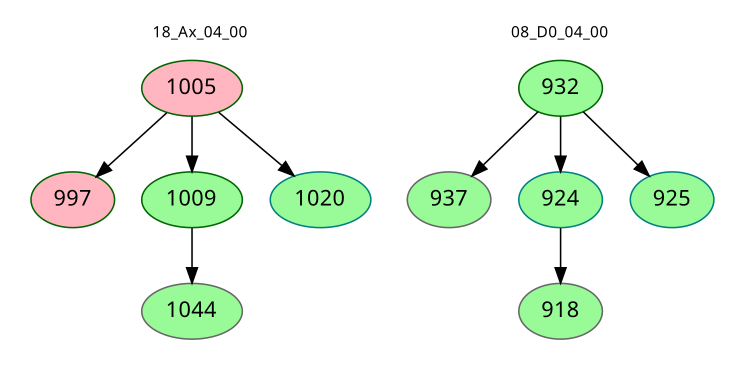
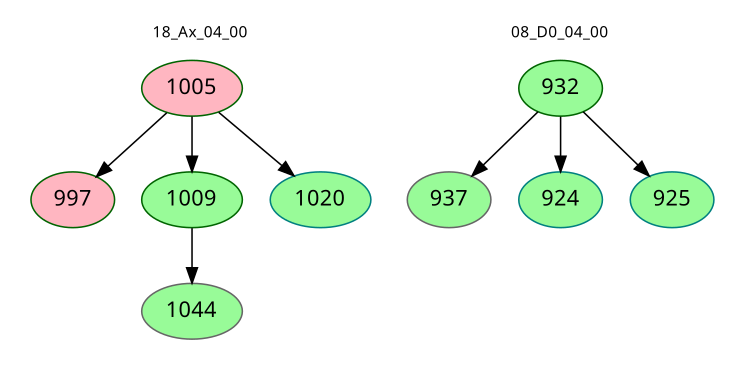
node "918": removed
